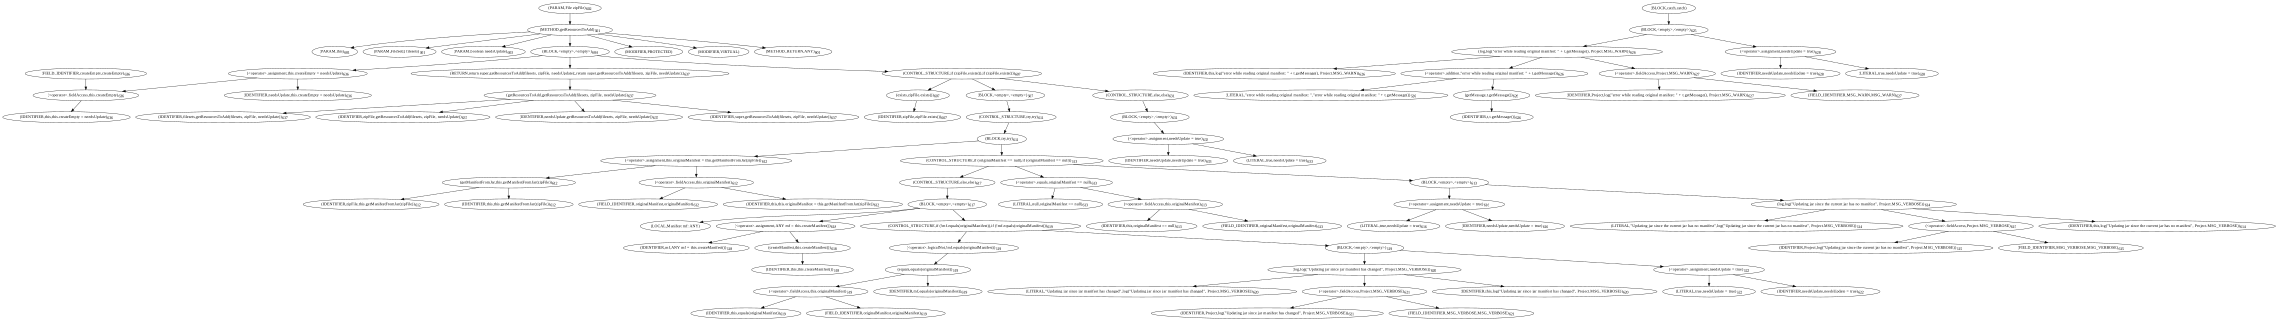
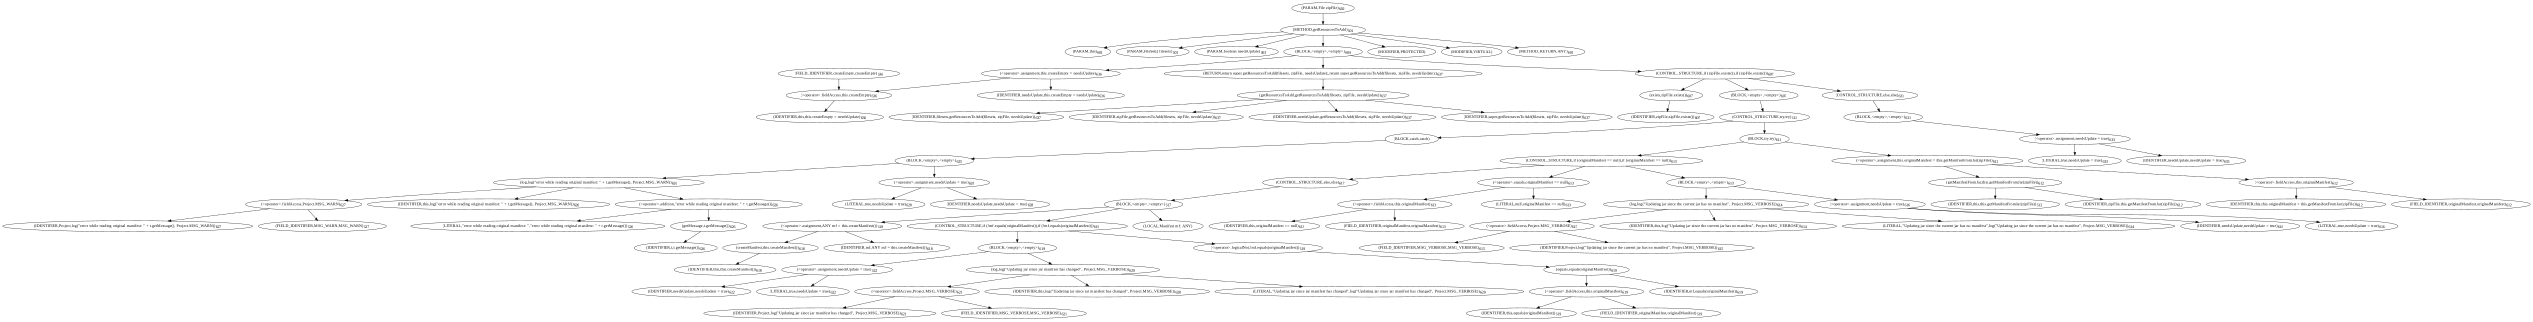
edge "(CONTROL_STRUCTURE,try,try)" -> "(BLOCK,catch,catch)": added
